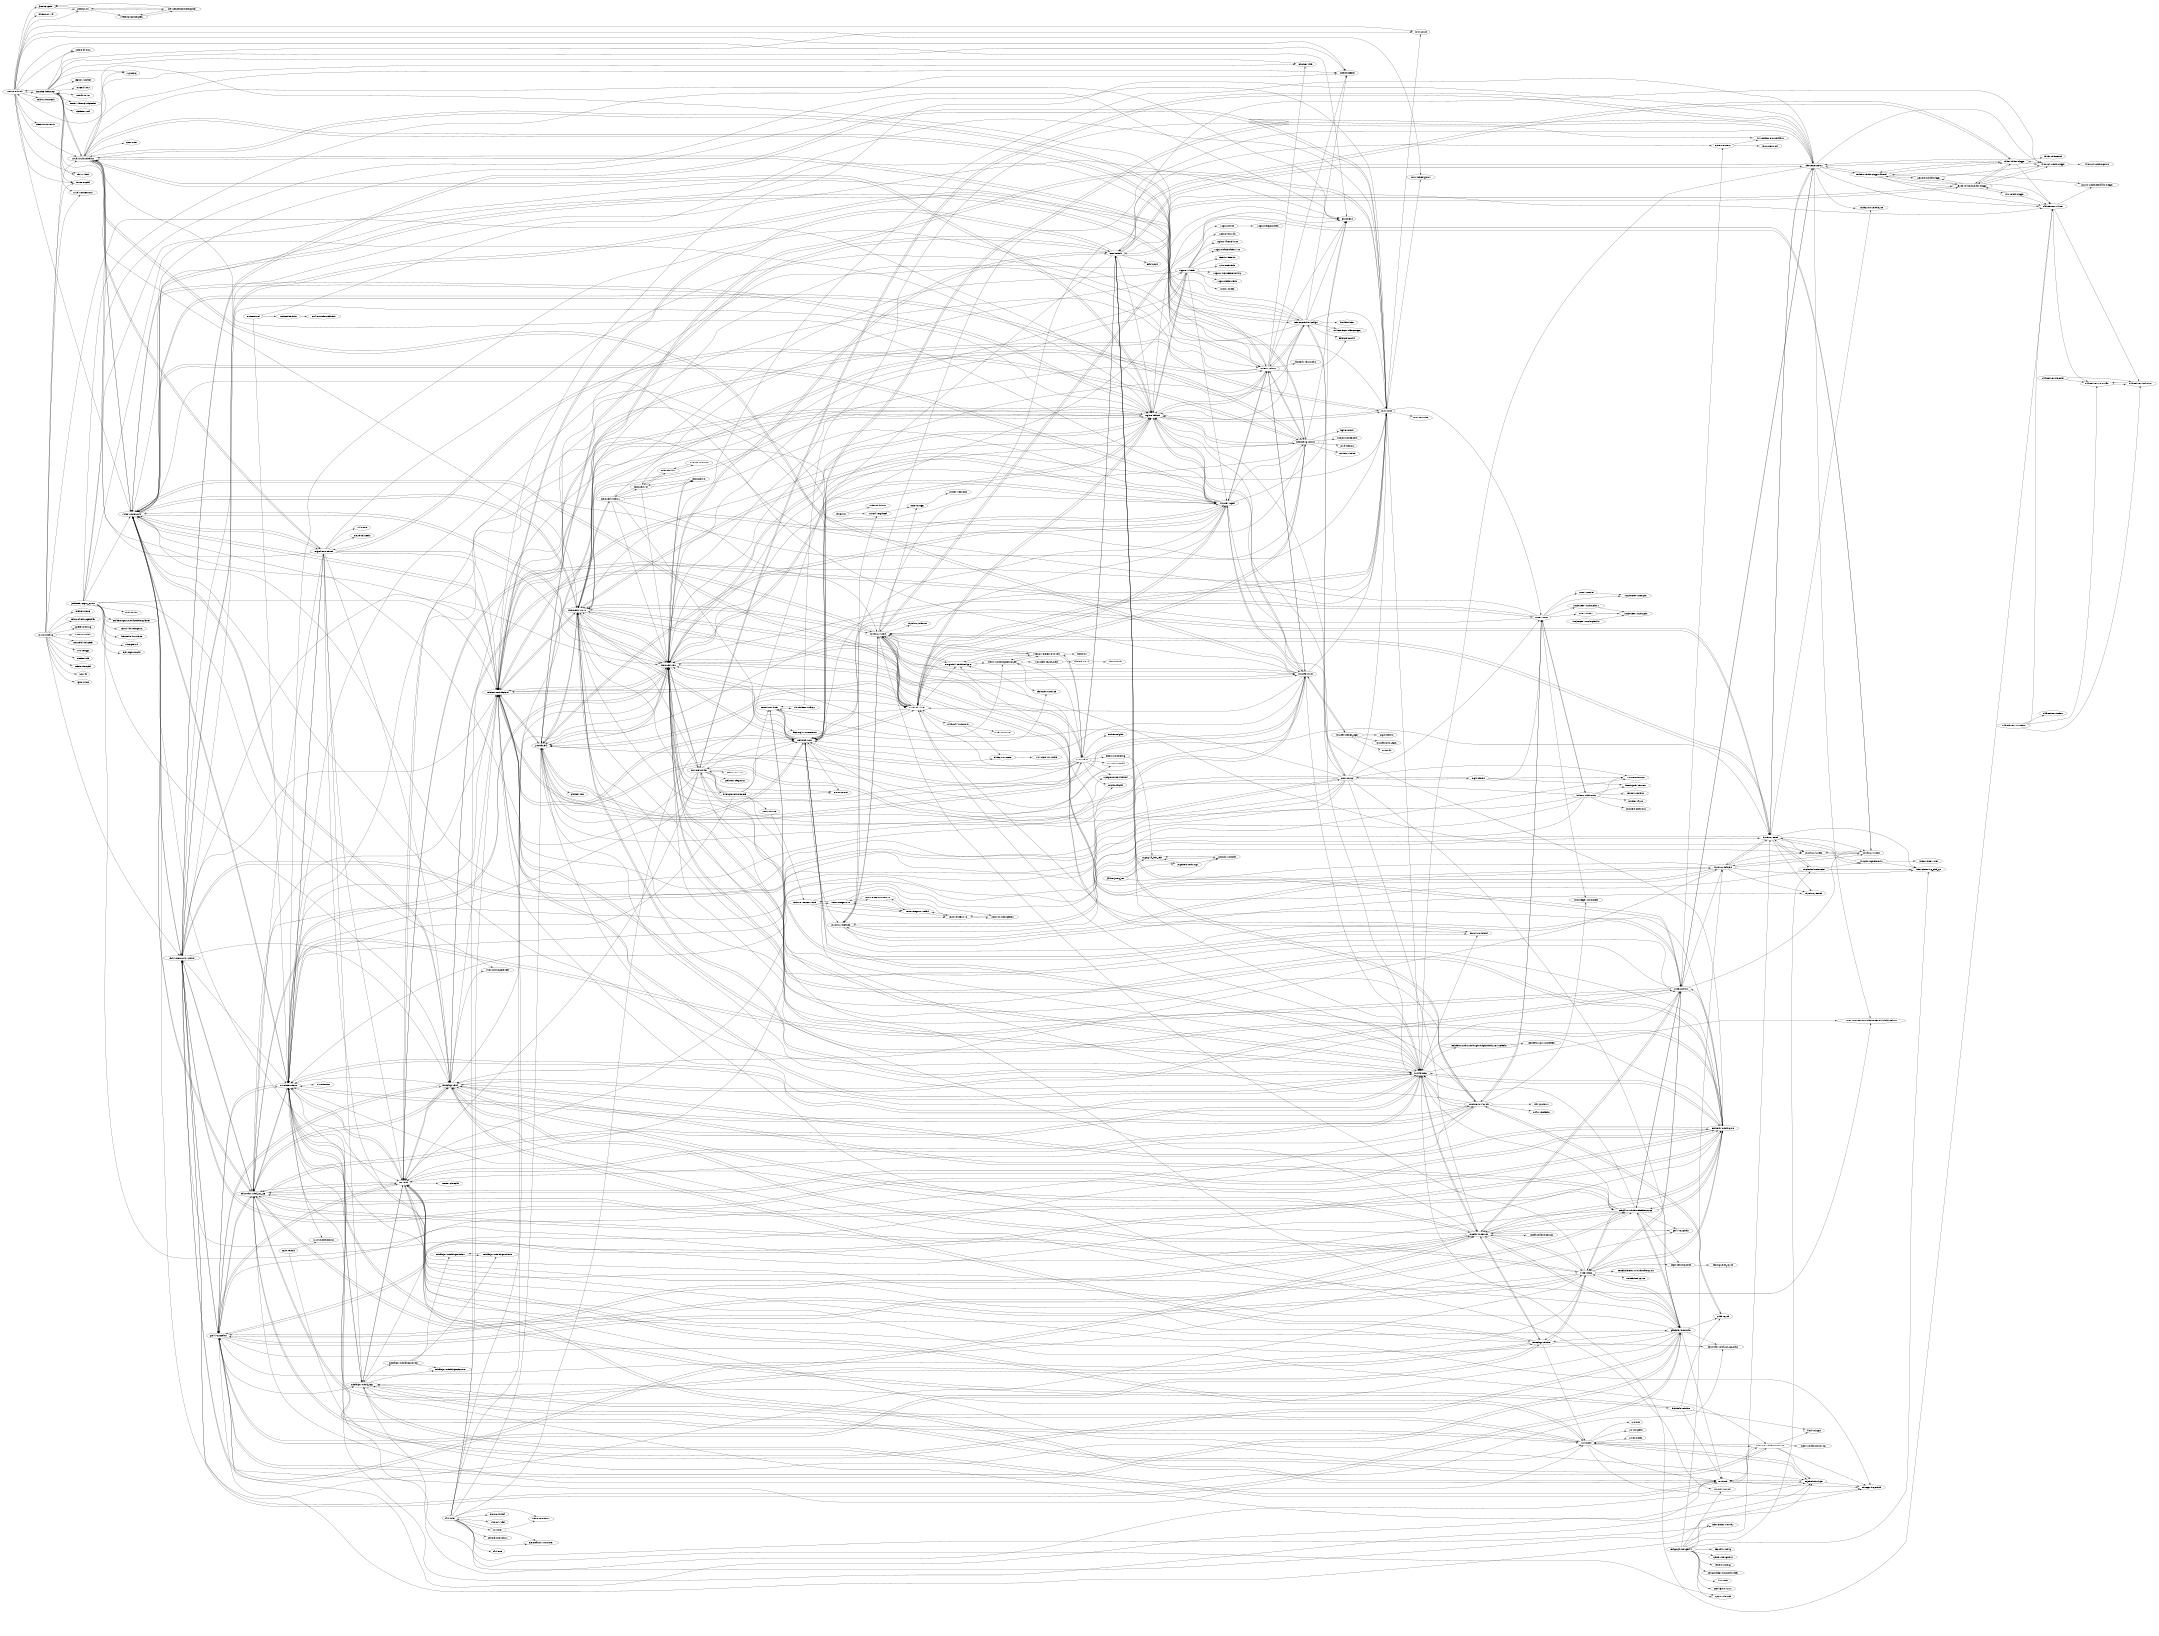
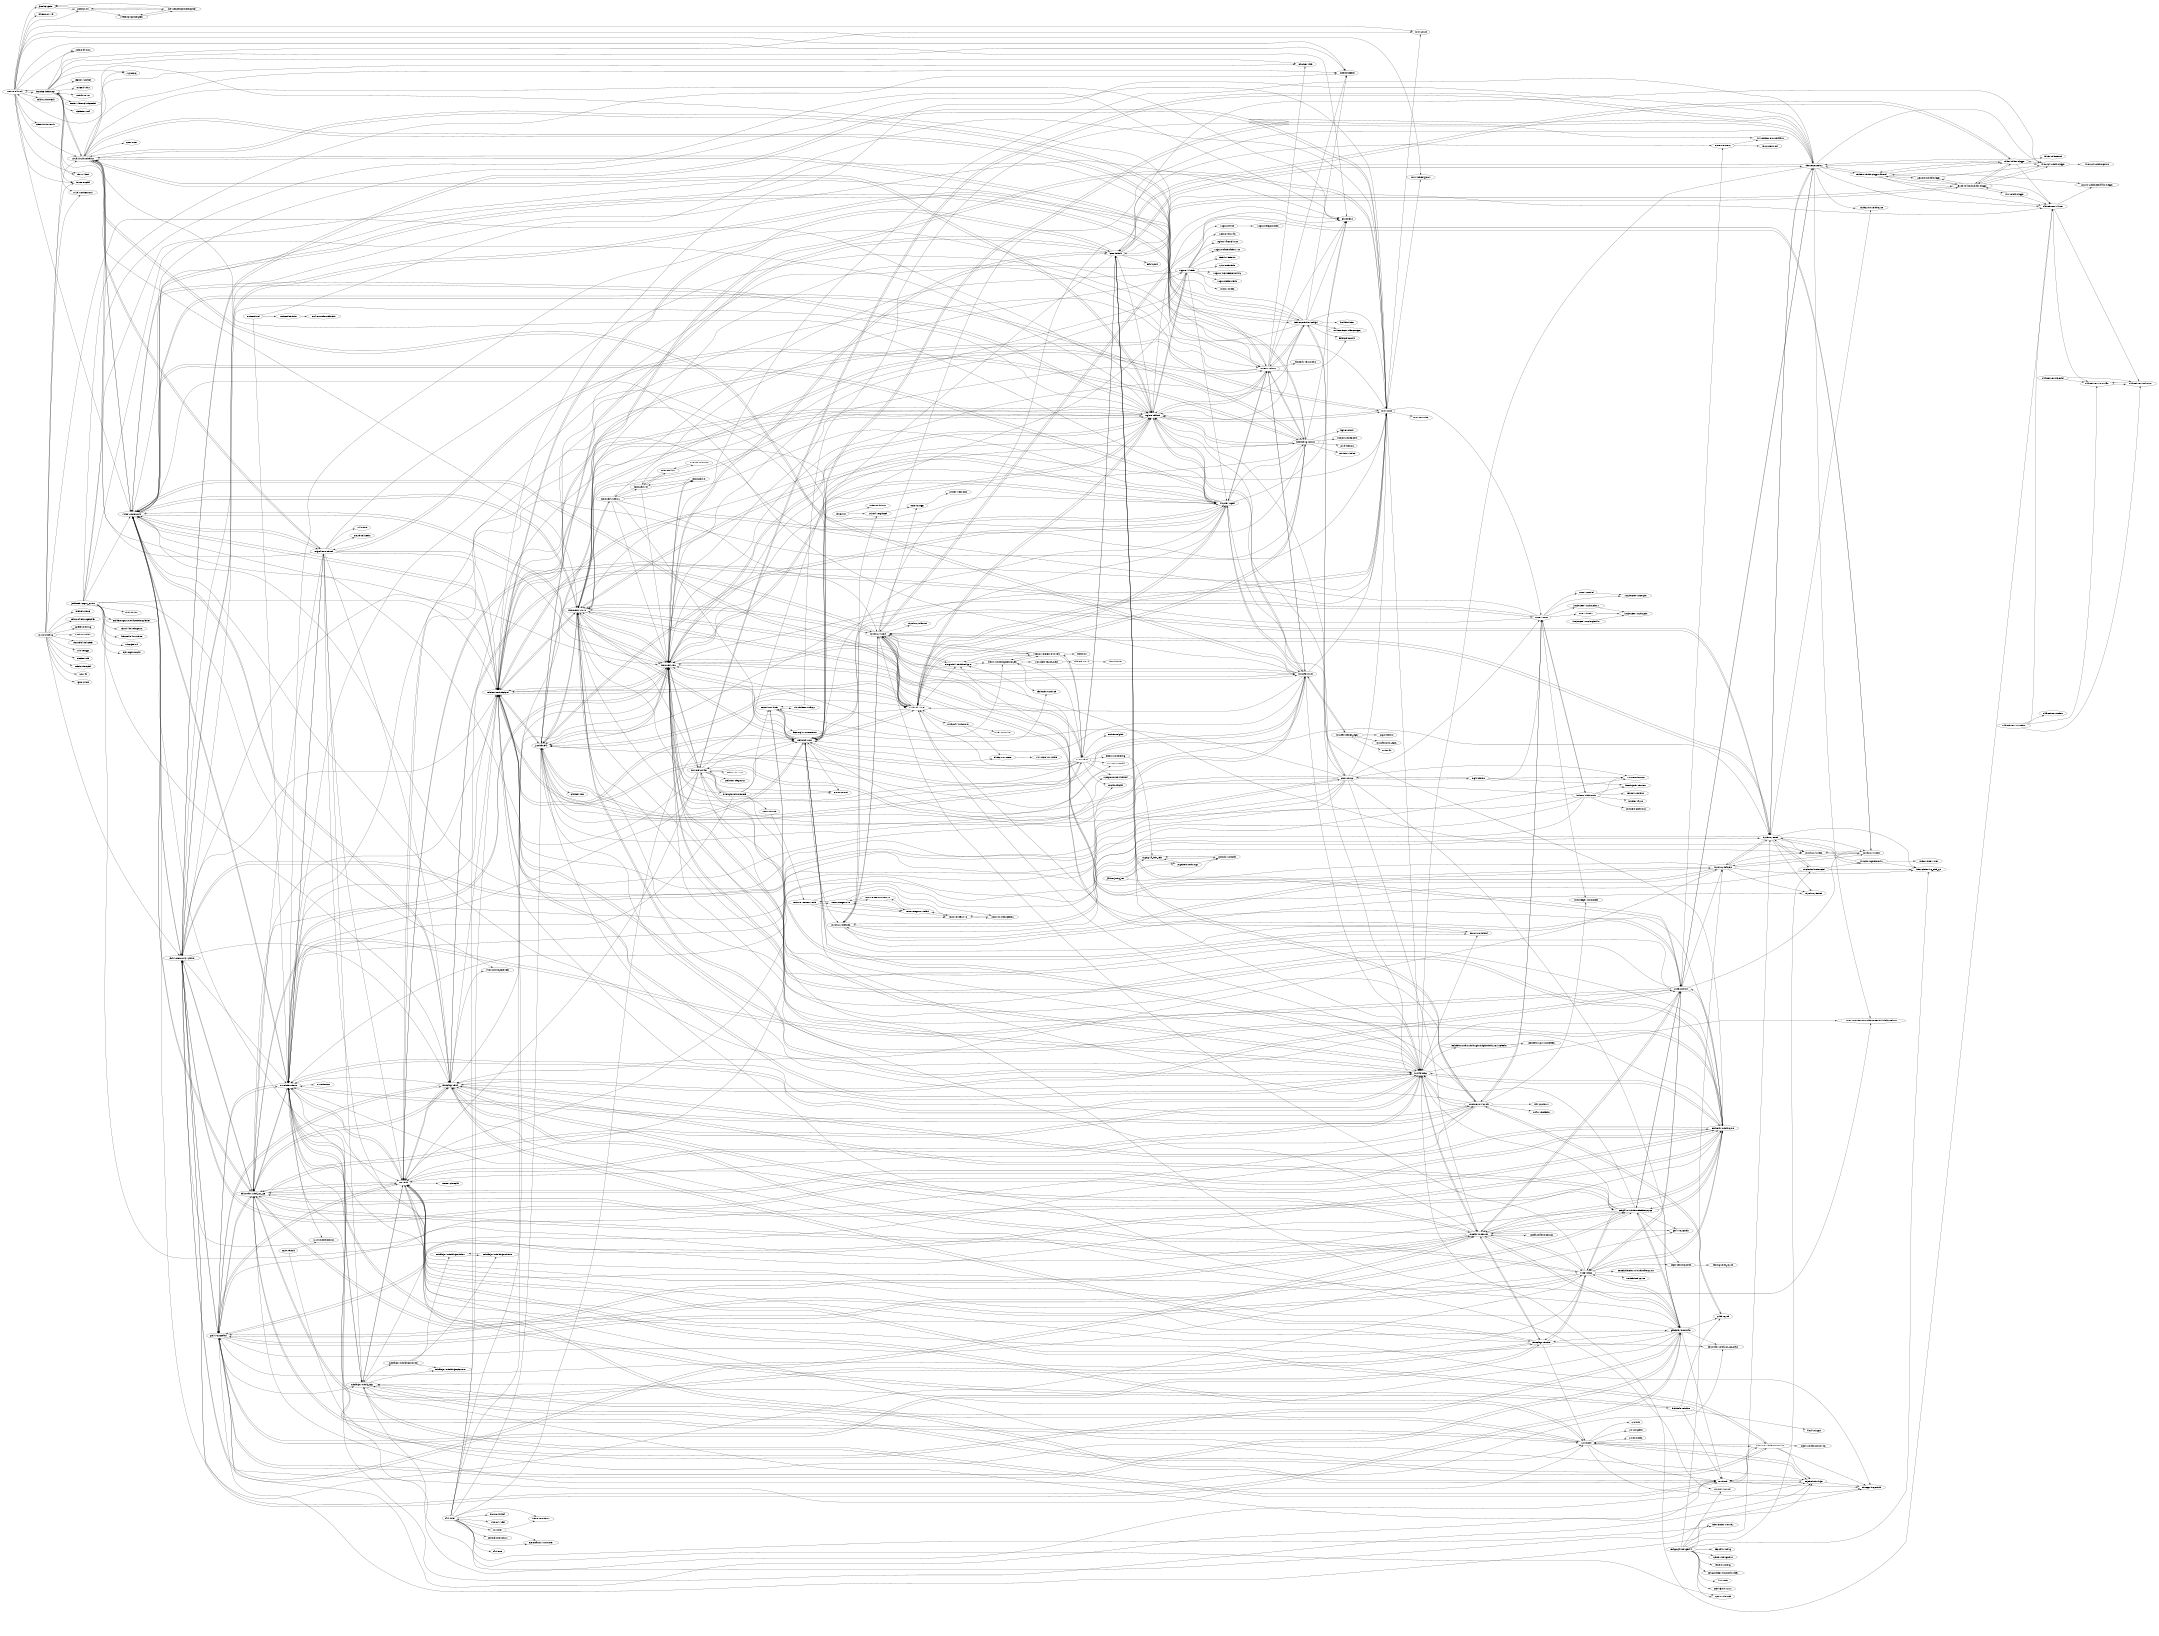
edge "saksham2410/Android-RAT---Hawkshaw" -> "ilikenwf/DarkAgent": now "saksham2410/Android-RAT---Hawkshaw" -> "m301/rdroid"
